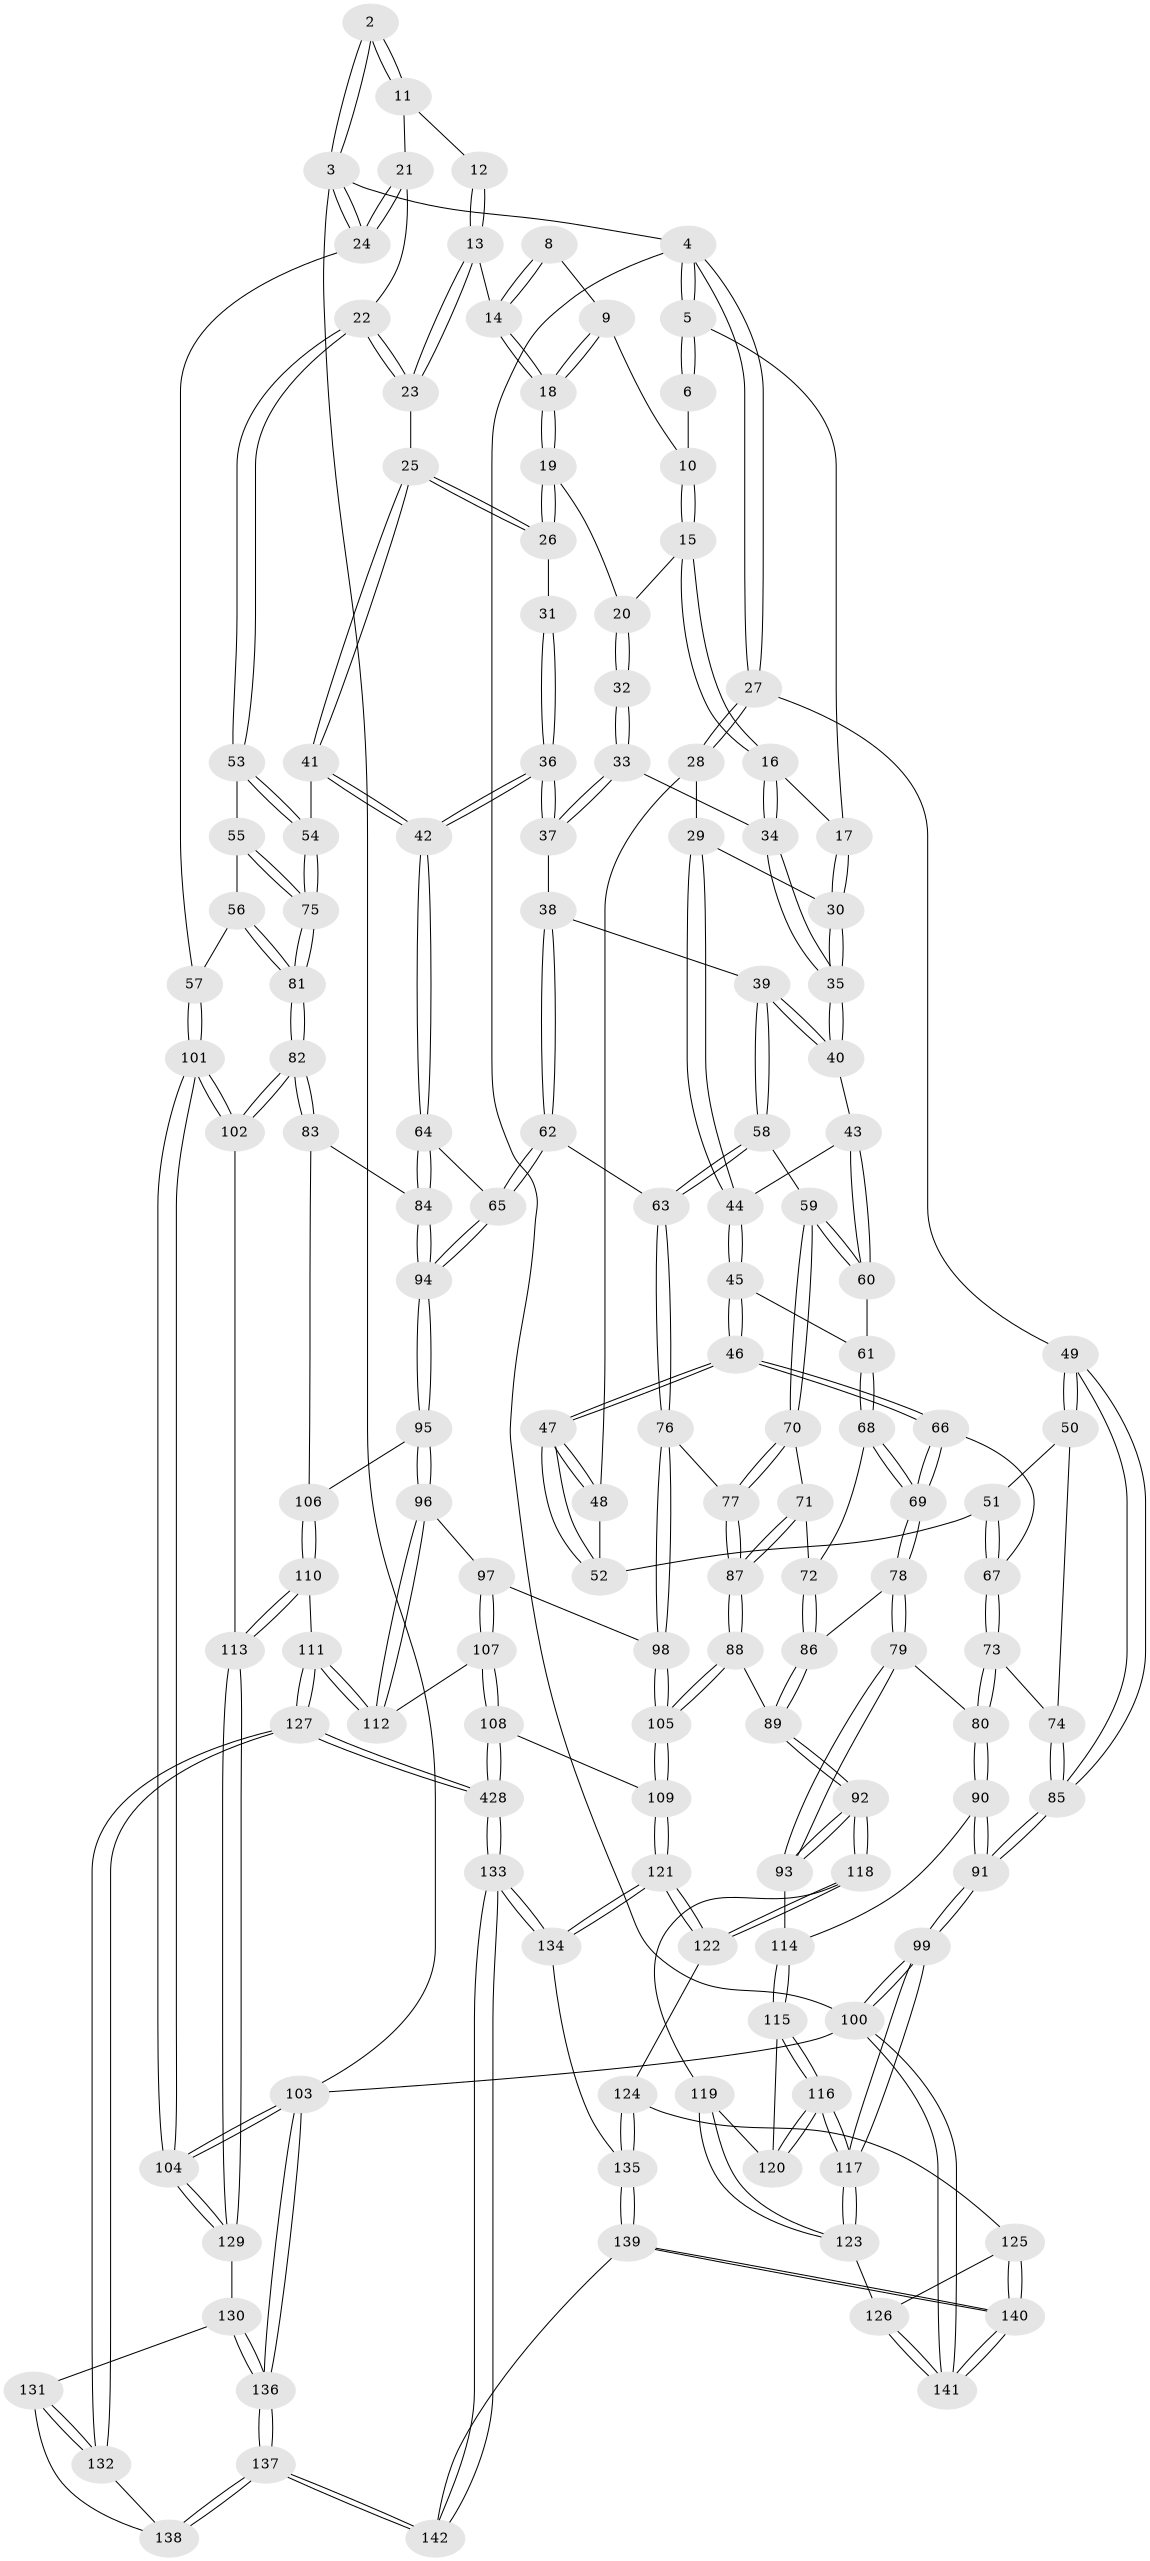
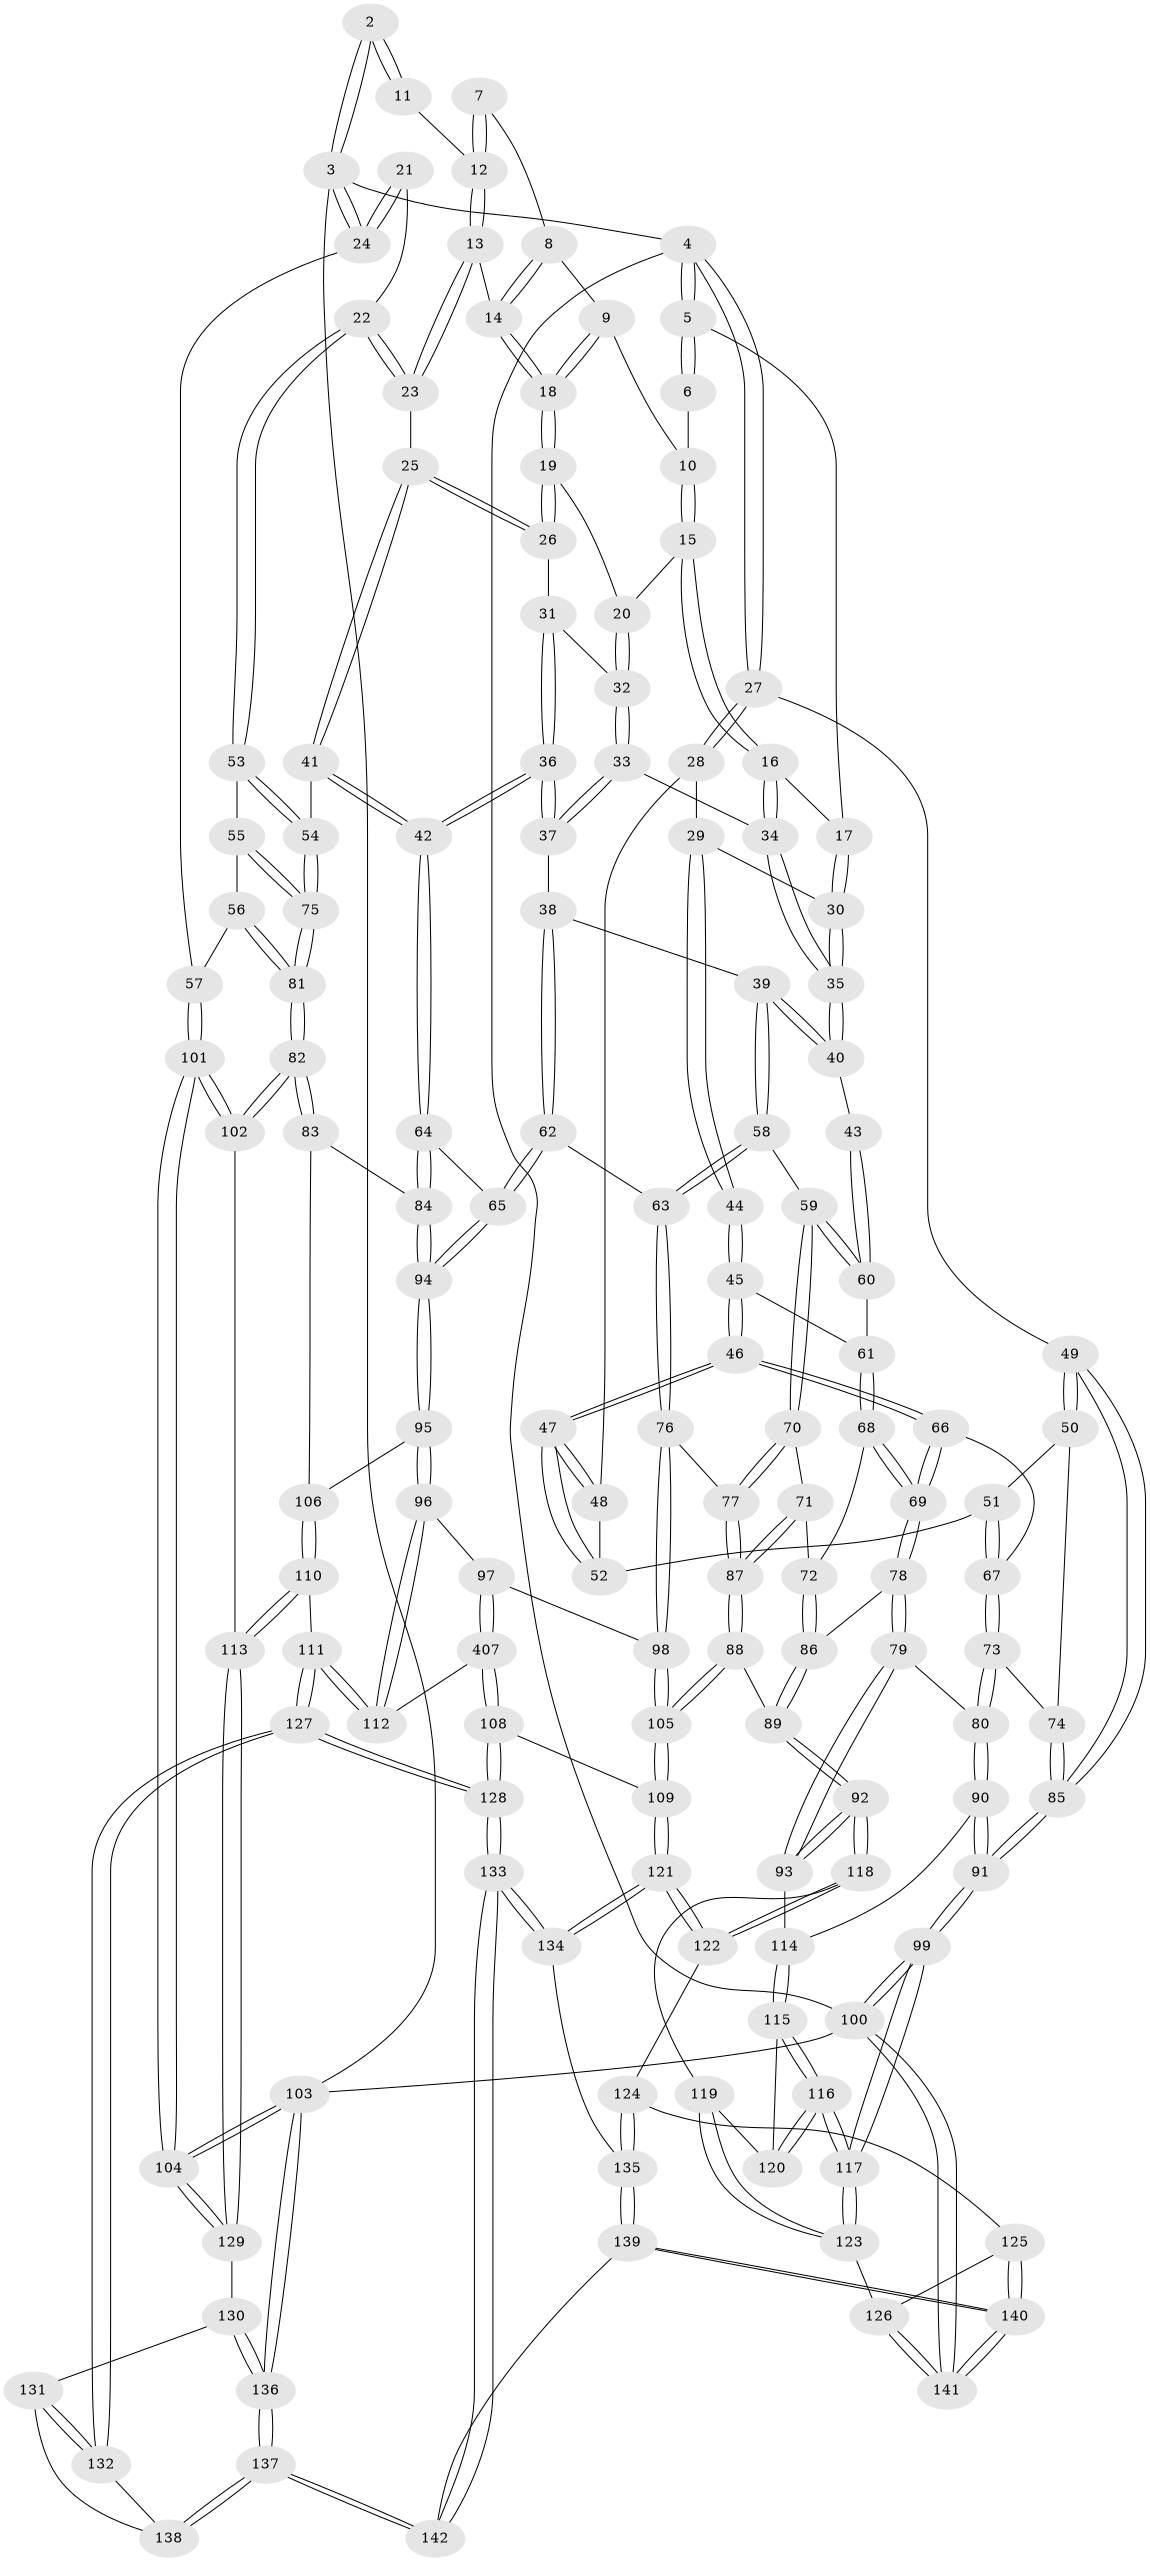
node "7": added
edge "11" -- "21": removed
edge "31" -- "32": added
edge "43" -- "44": removed
node "107": label "107" -> "407"
node "428": label "428" -> "128"
